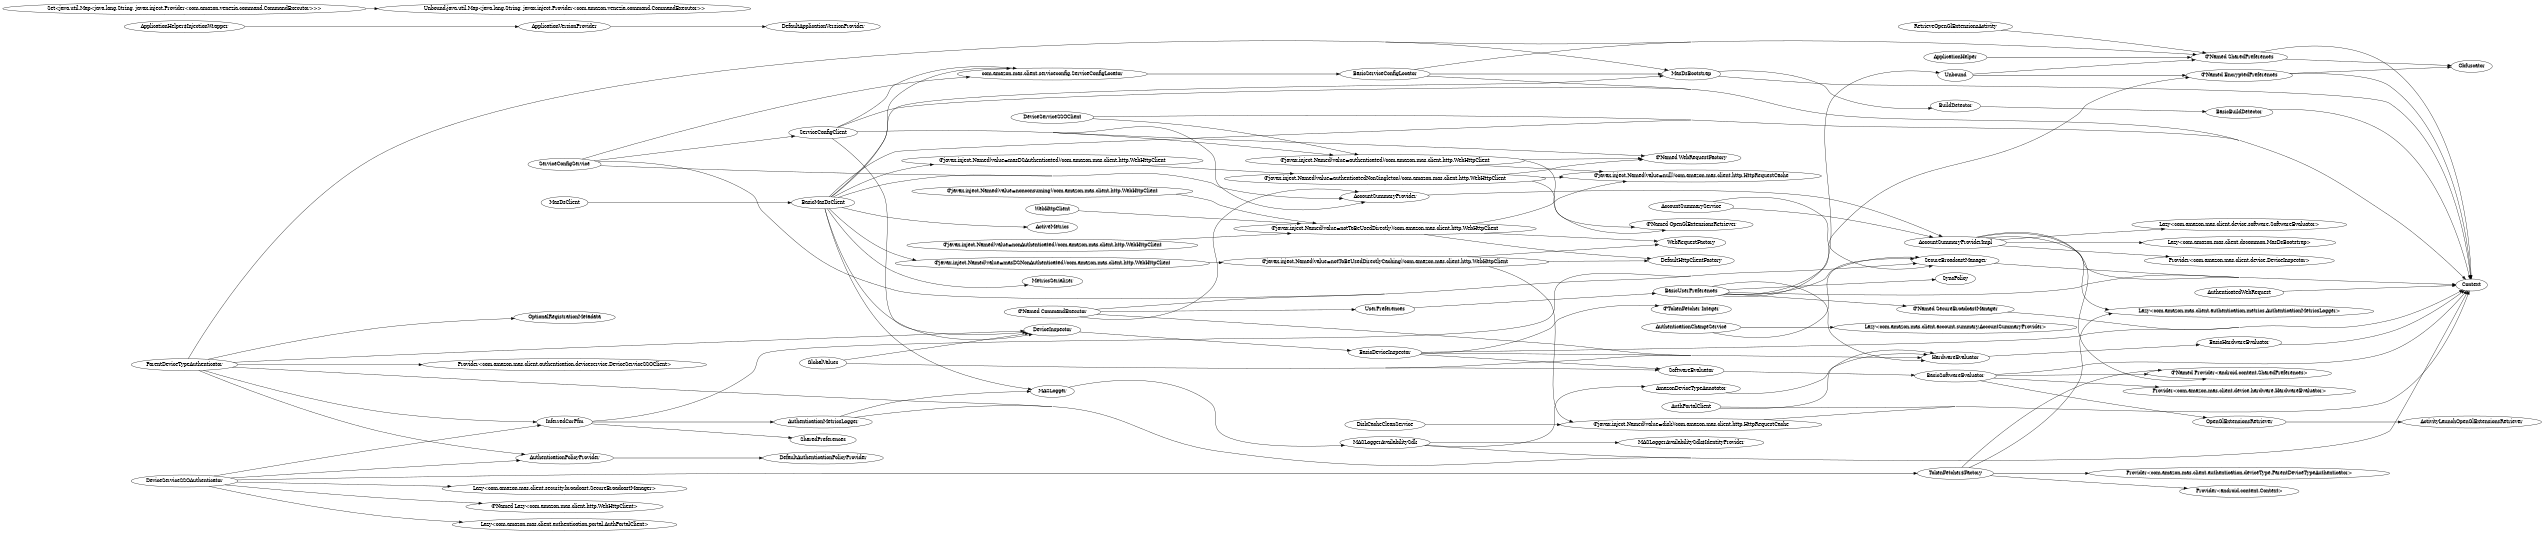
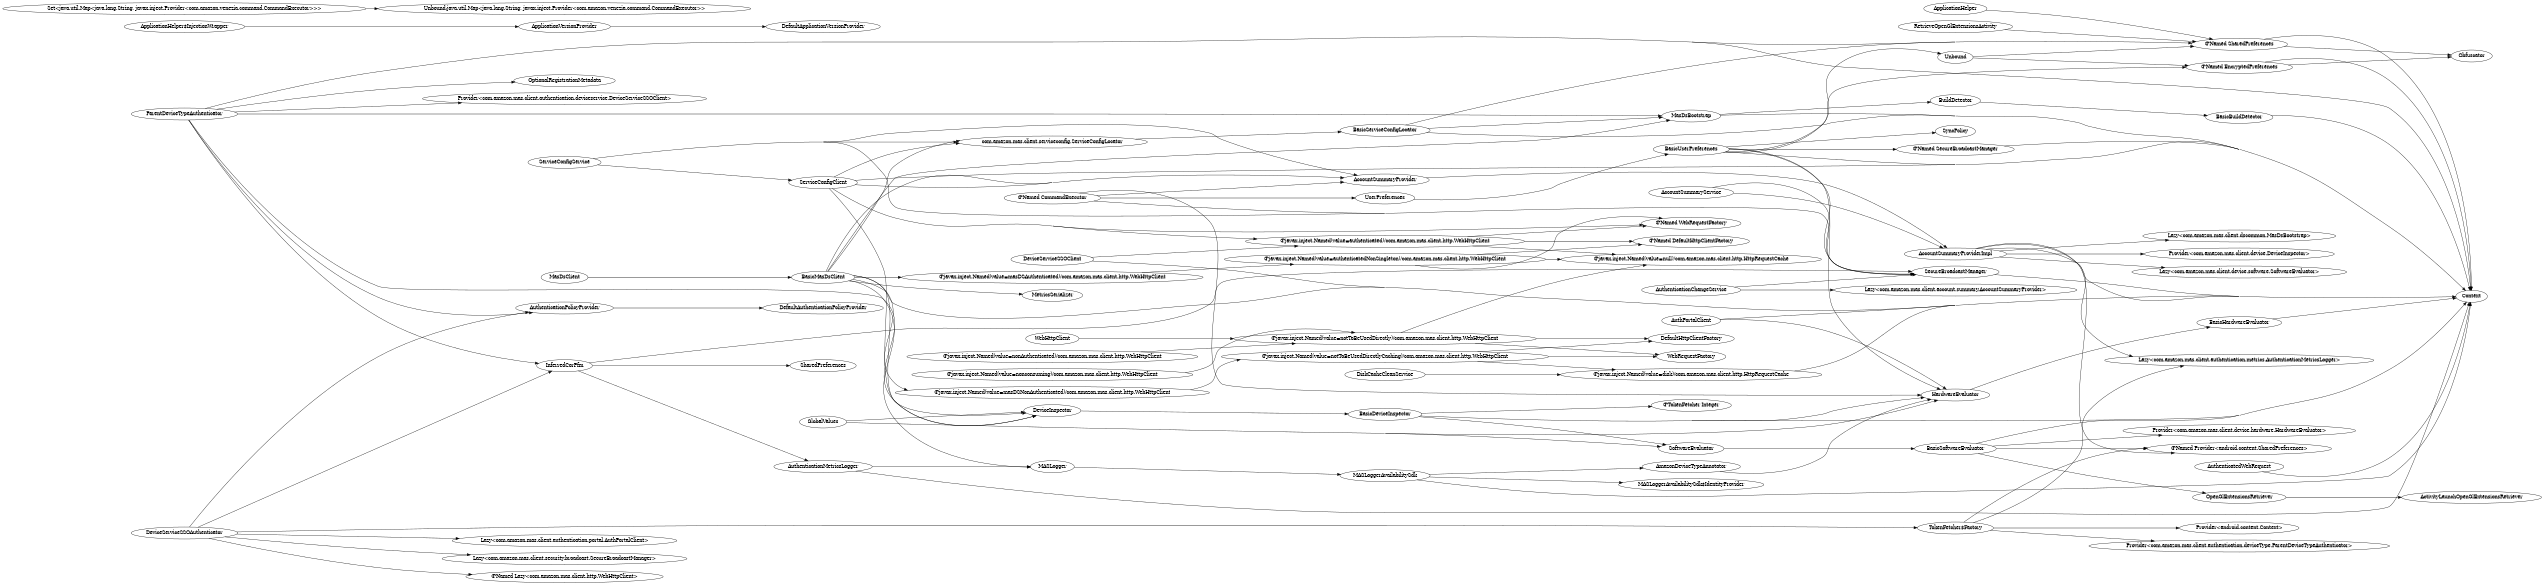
node "@Named OpenGlExtensionsRetriever": label "@Named OpenGlExtensionsRetriever" -> "@Named DefaultHttpClientFactory"
node "ActiveMetrics": removed
